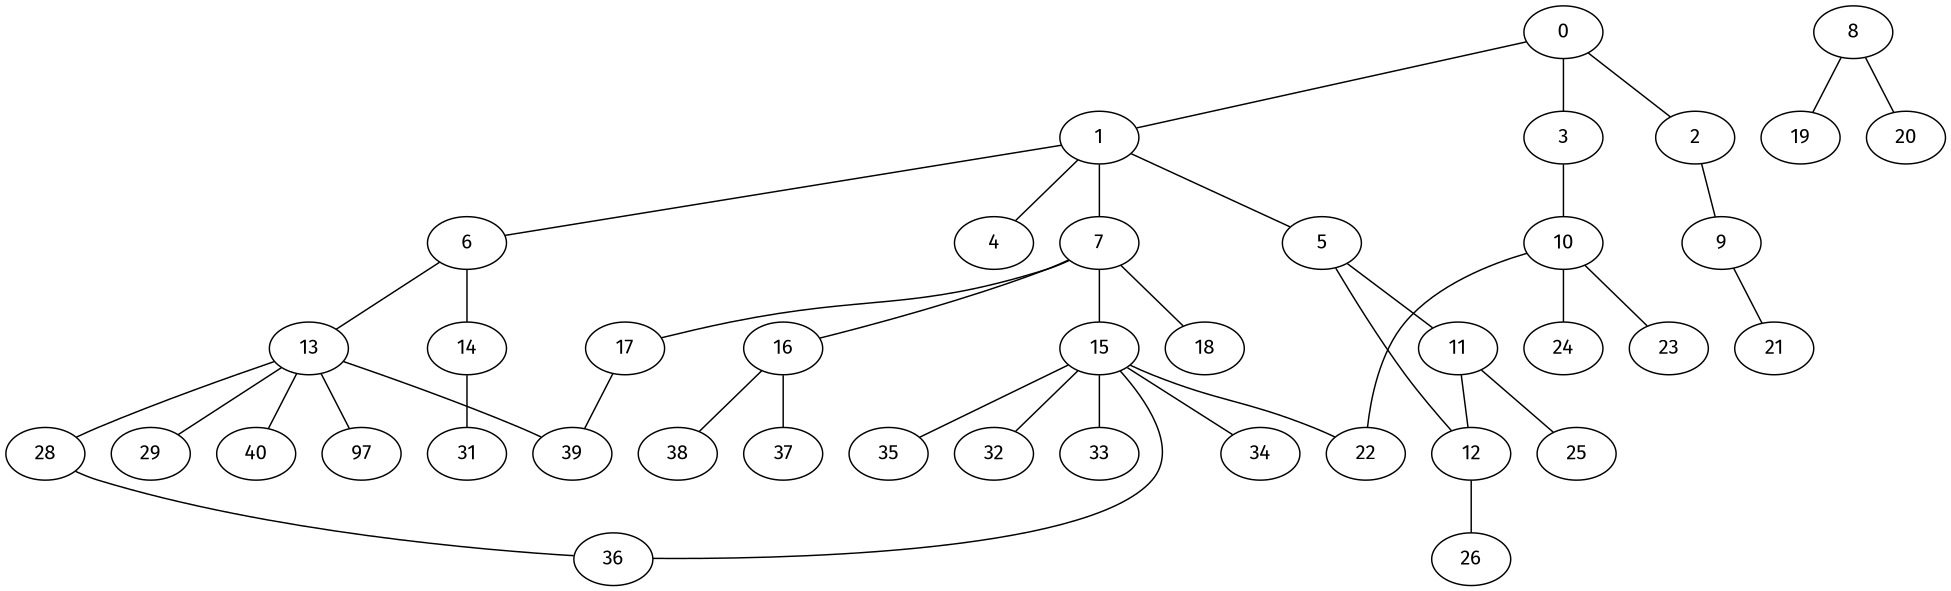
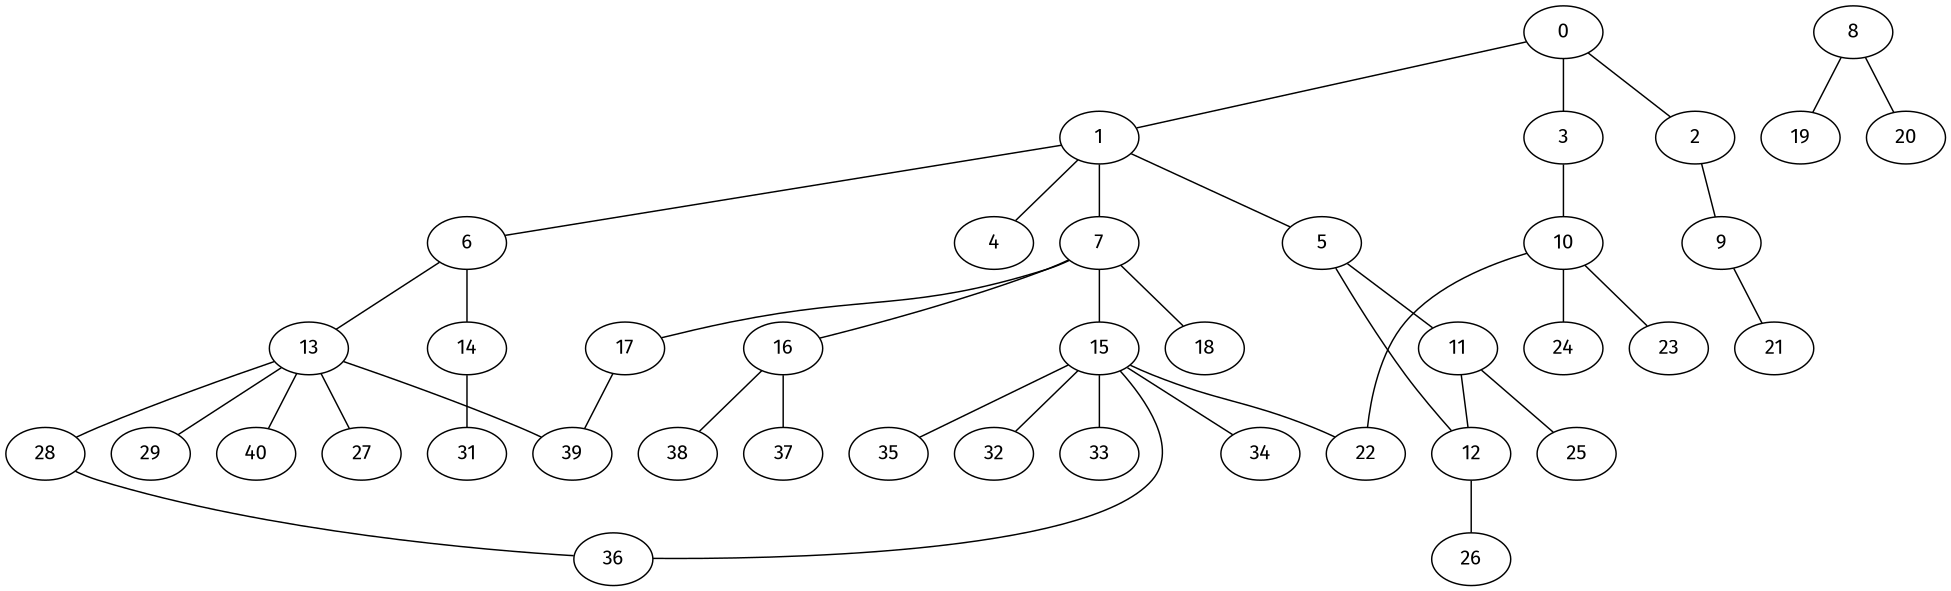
node "97": label "97" -> "27"
